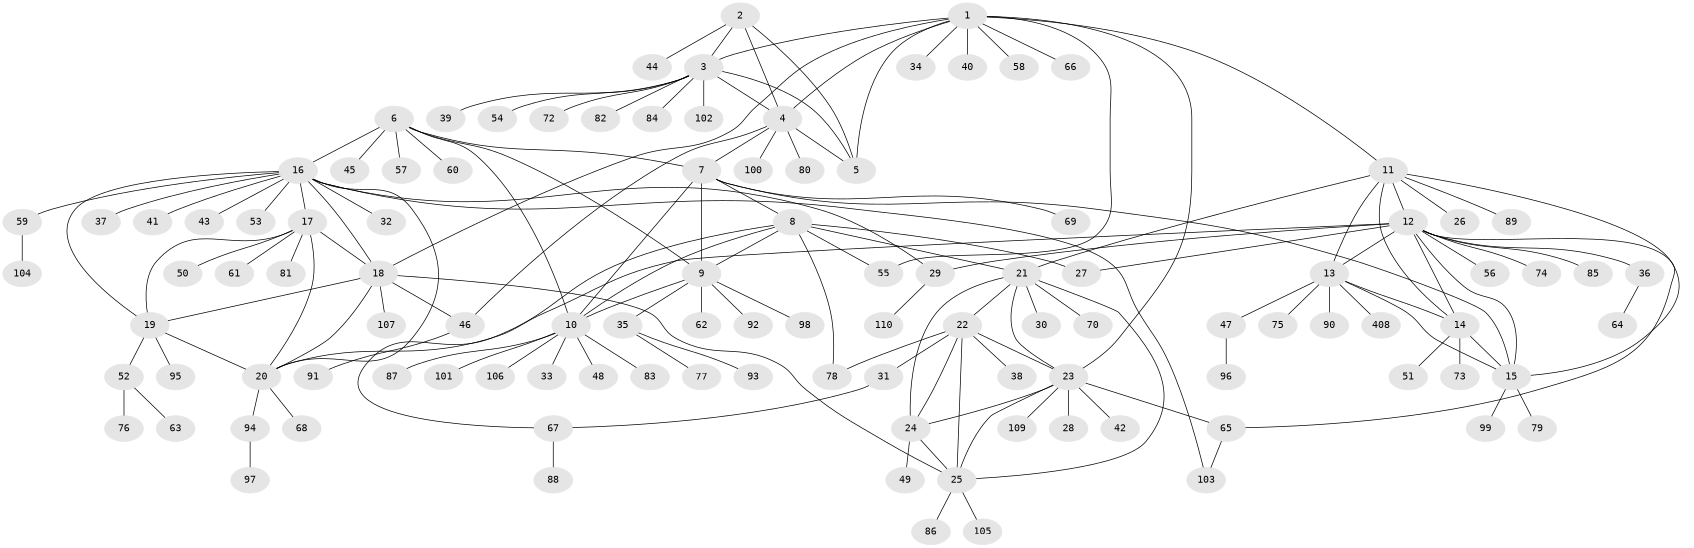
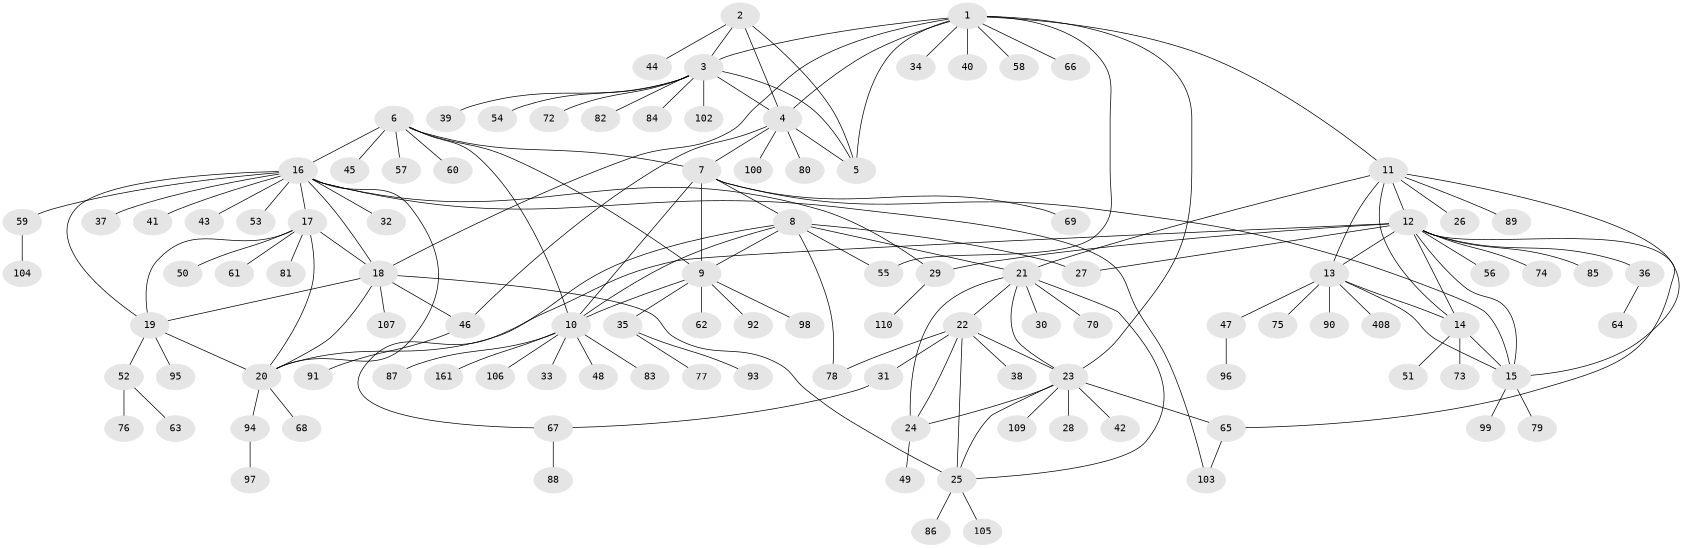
node "101": label "101" -> "161"
edge "24" -- "25": removed
